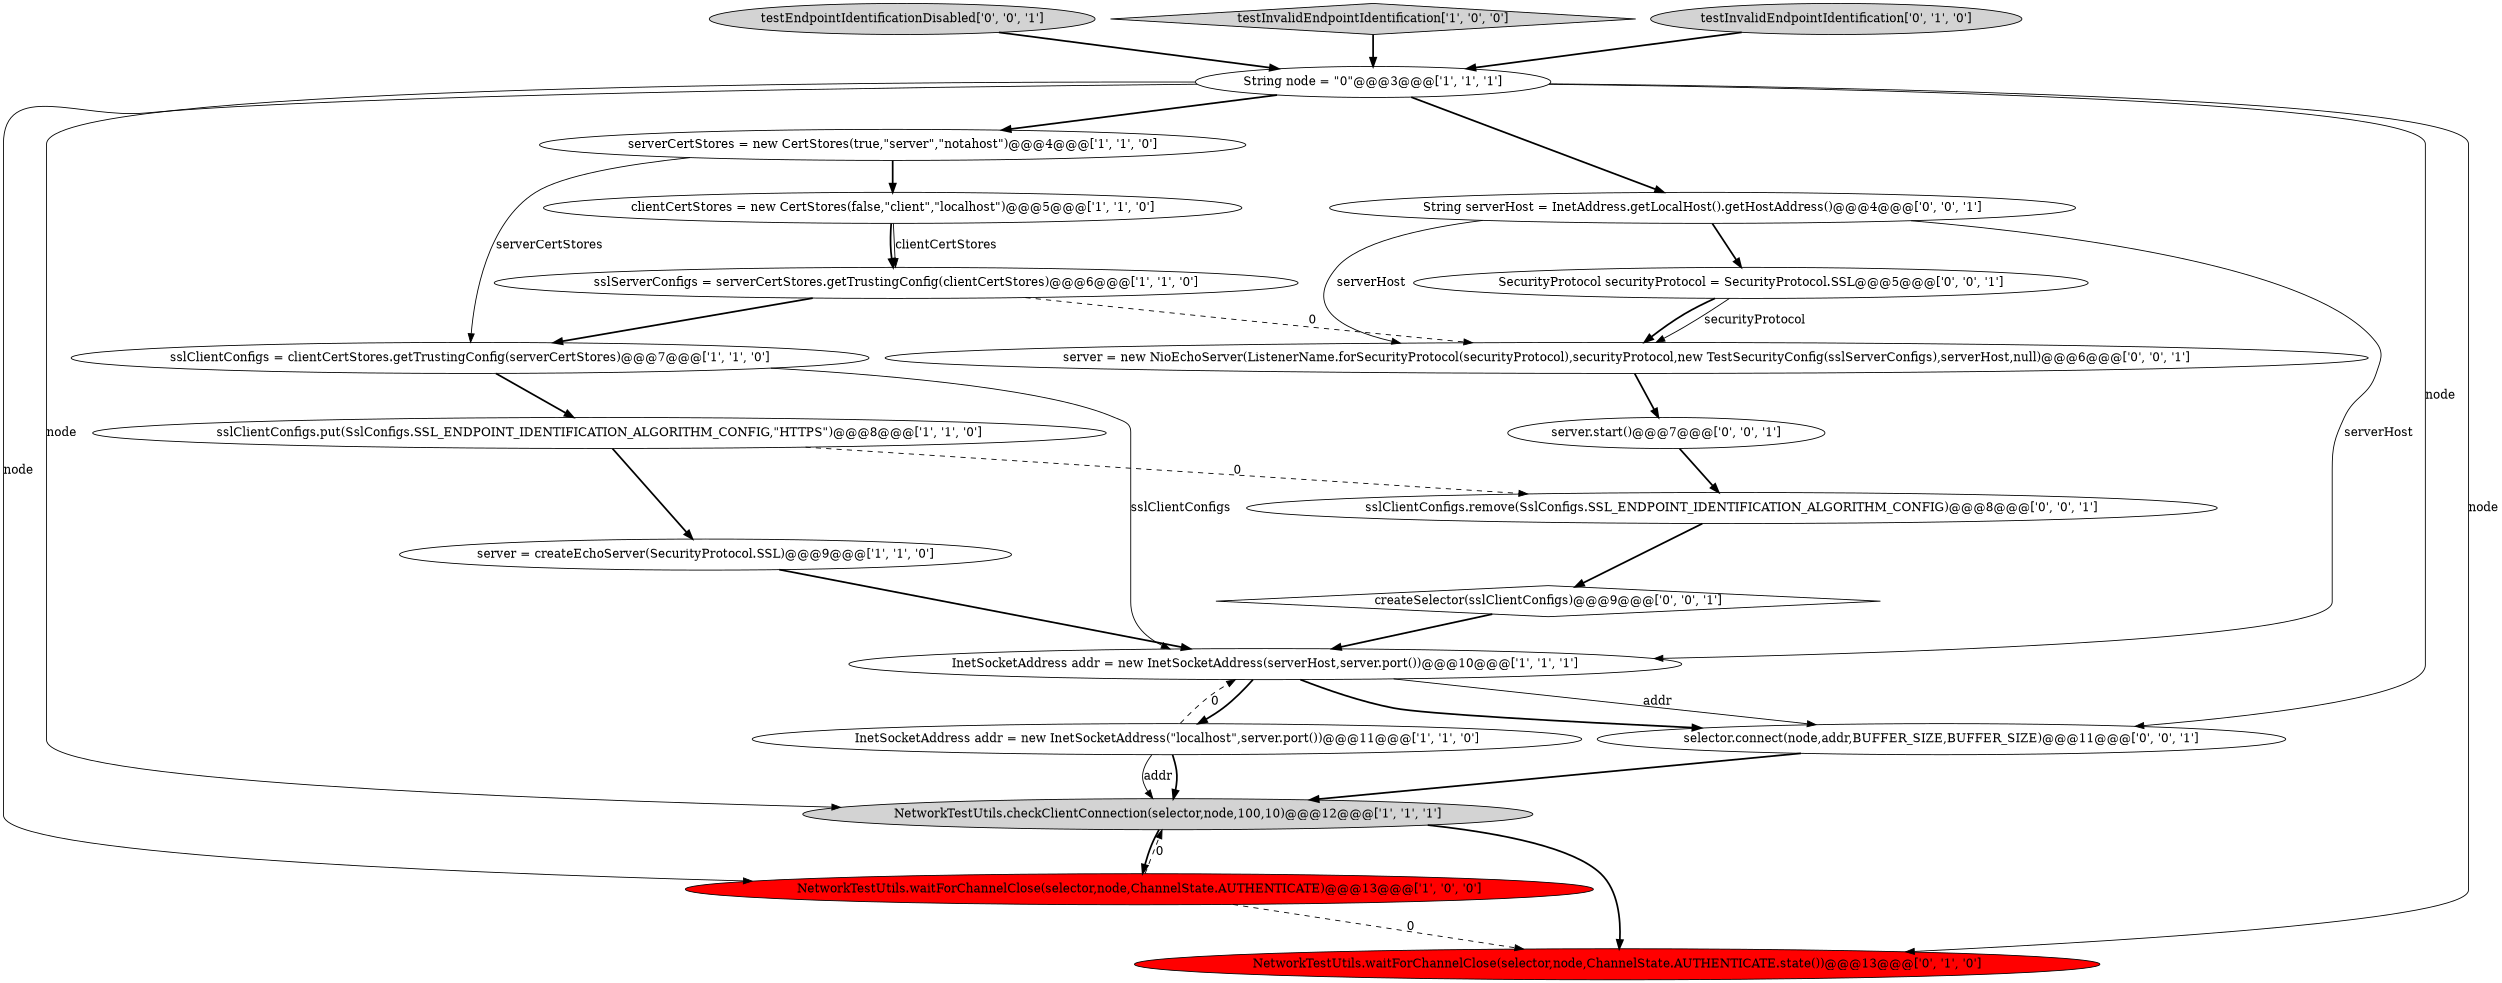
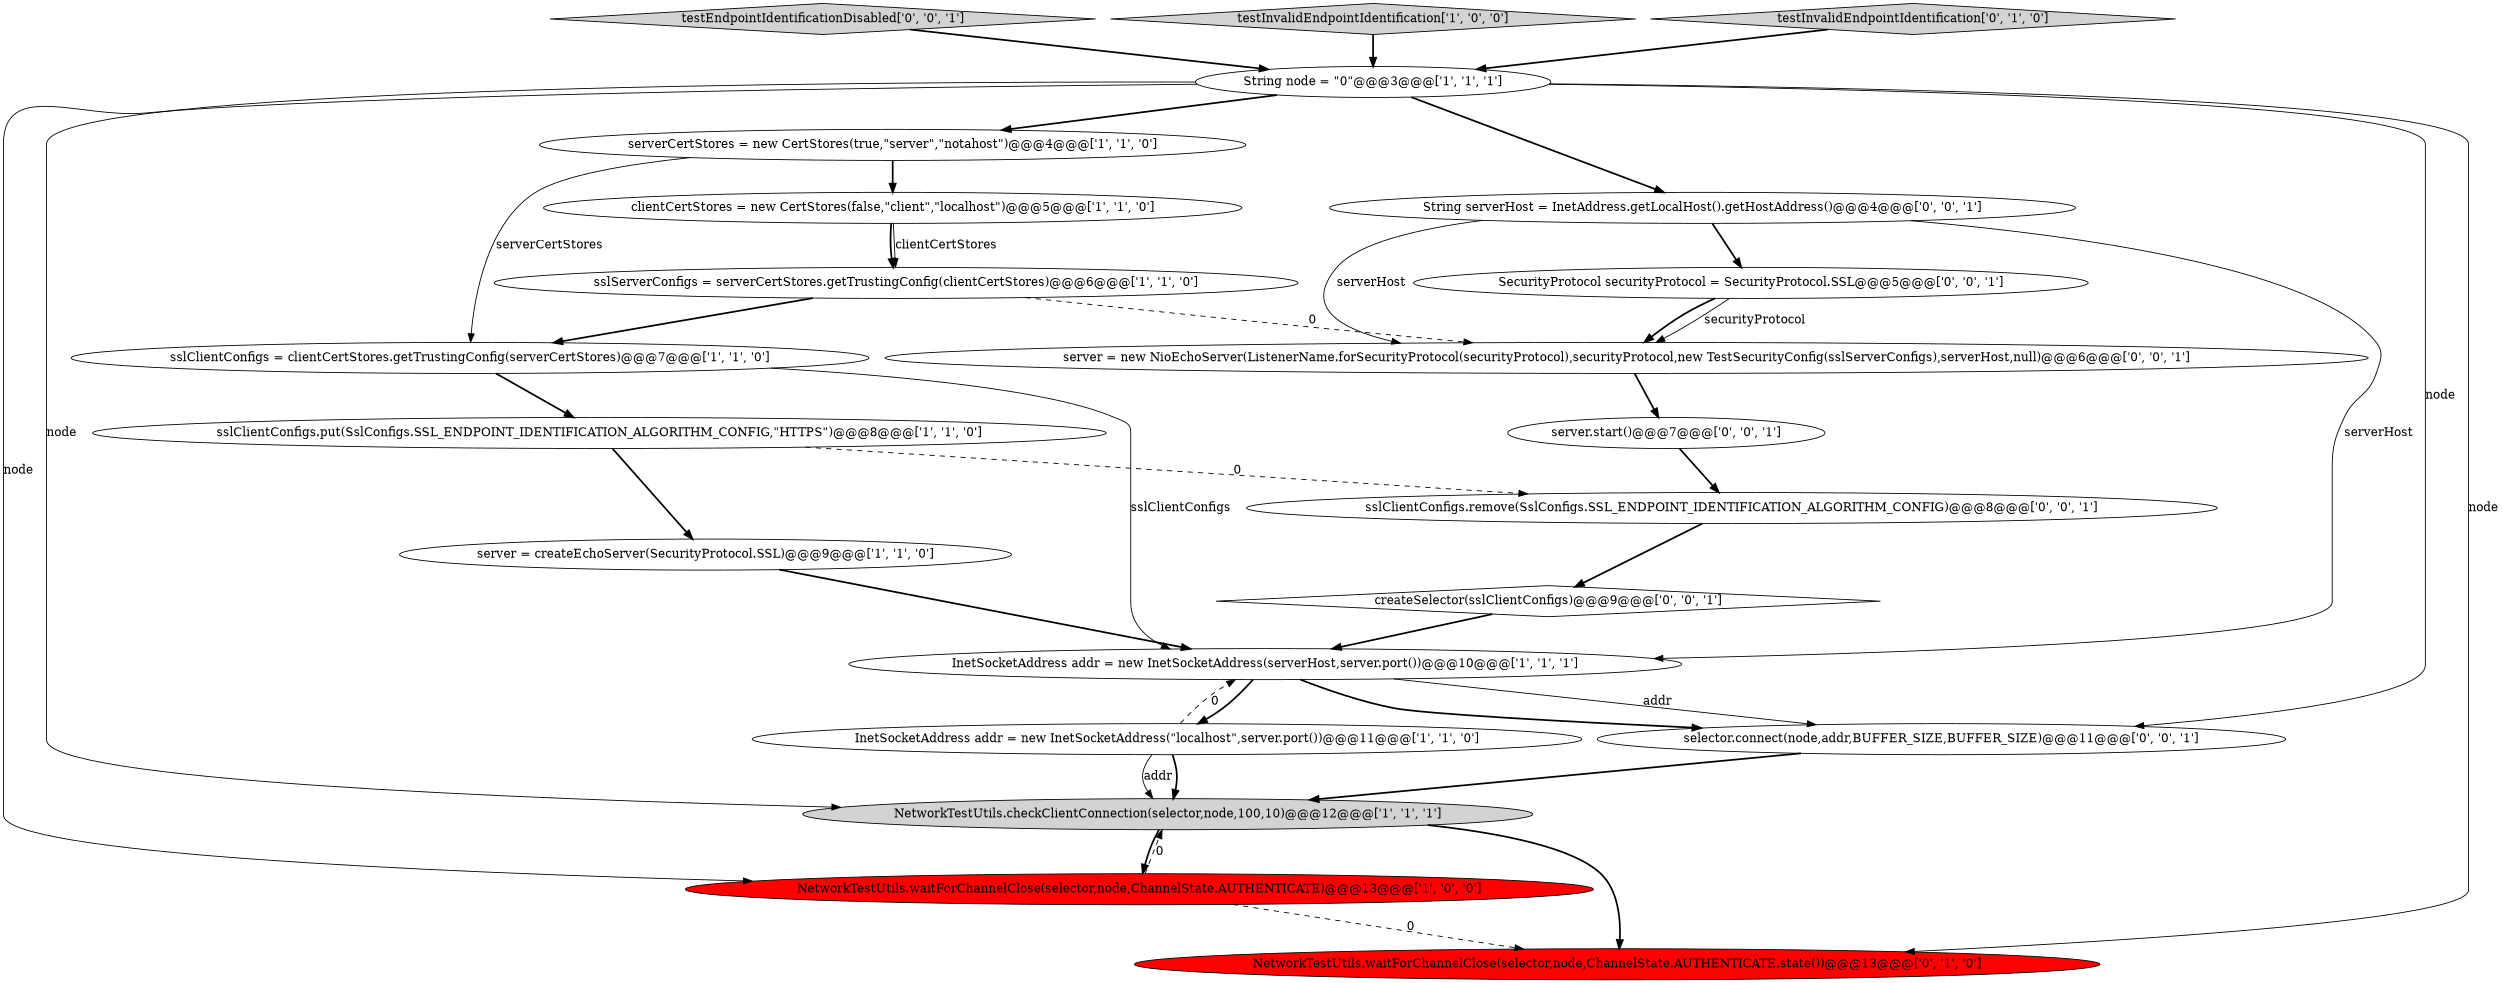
node "testEndpointIdentificationDisabled['0', '0', '1']": shape ellipse -> diamond
node "testInvalidEndpointIdentification['0', '1', '0']": shape ellipse -> diamond
